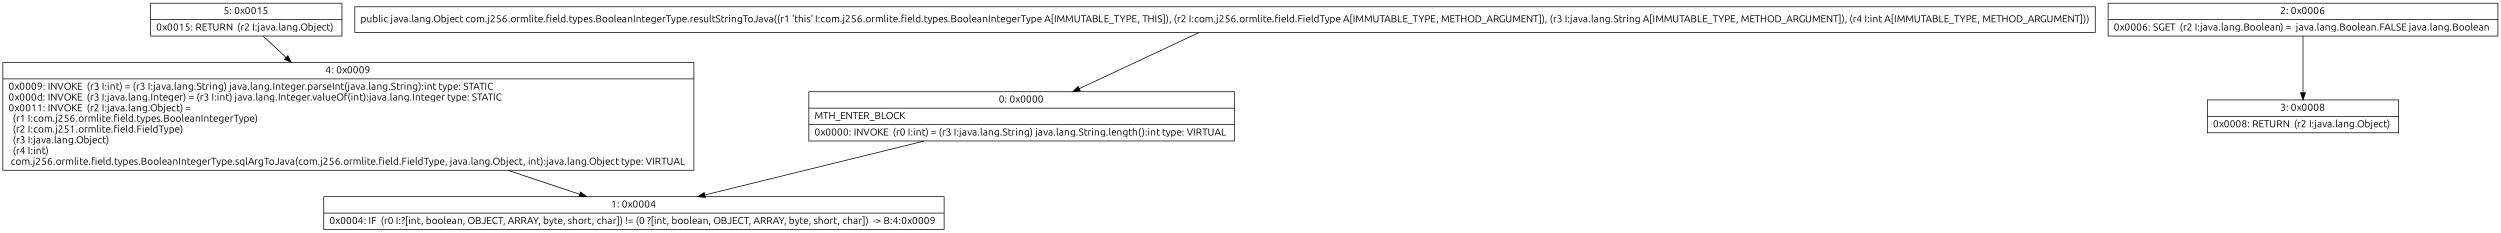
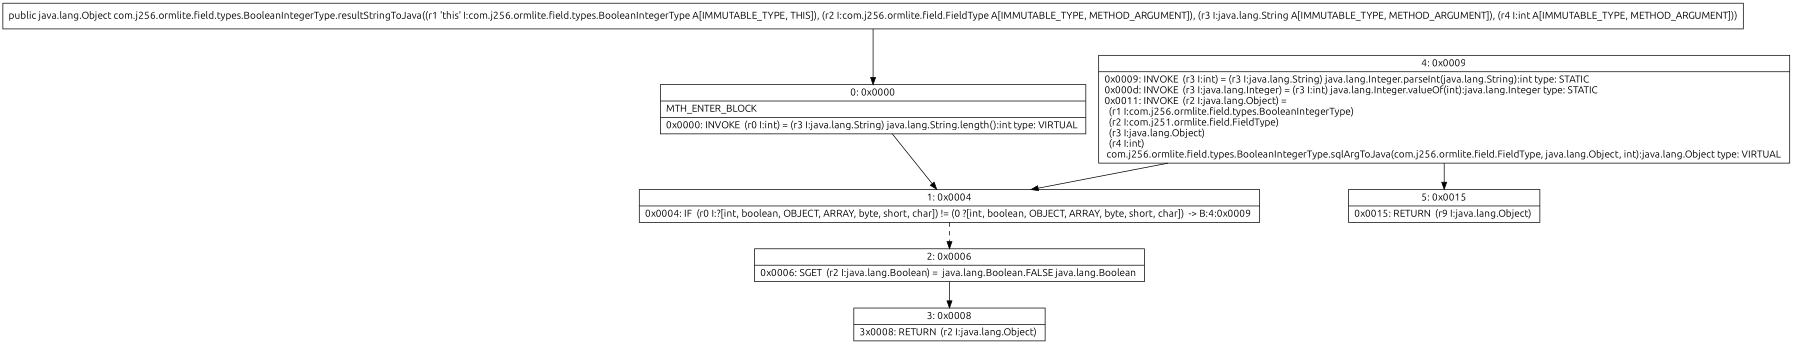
node "5: 0x0015": text "0x0015: RETURN  (r2 I:java.lang.Object)" -> "0x0015: RETURN  (r9 I:java.lang.Object)"
edge "5: 0x0015" -> "4: 0x0009": reversed
node "3: 0x0008": text "0x0008: RETURN  (r2 I:java.lang.Object)" -> "3x0008: RETURN  (r2 I:java.lang.Object)"
edge "1: 0x0004" -> "2: 0x0006": added
